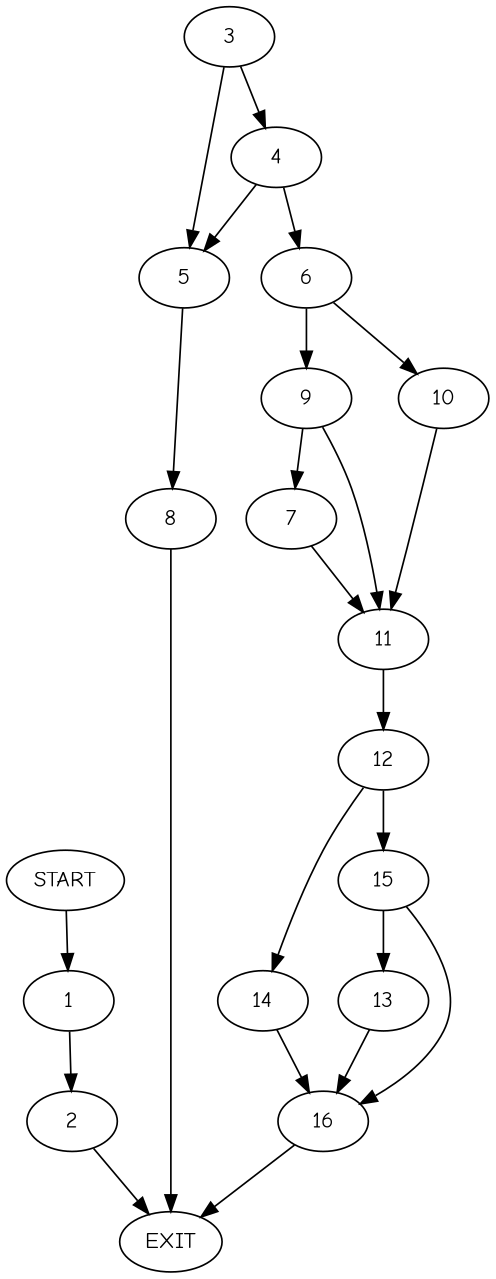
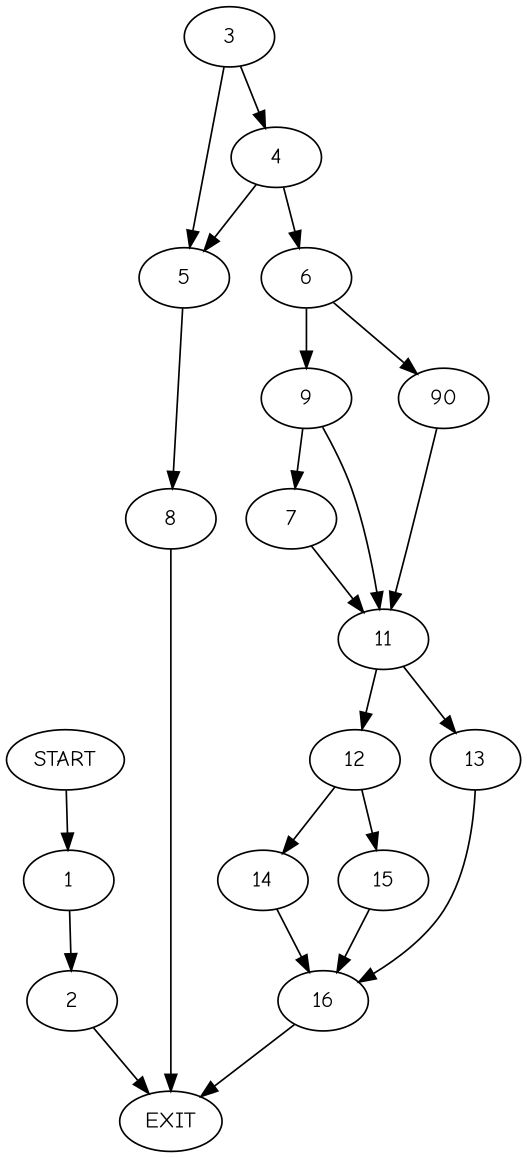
node "10": label "10" -> "90"
edge "15" -> "13": now "11" -> "13"
